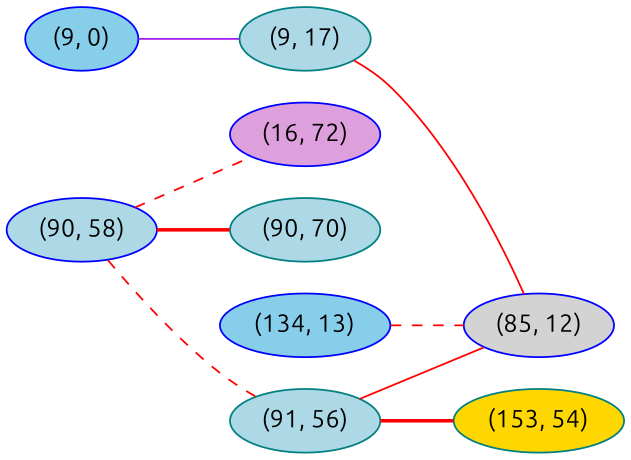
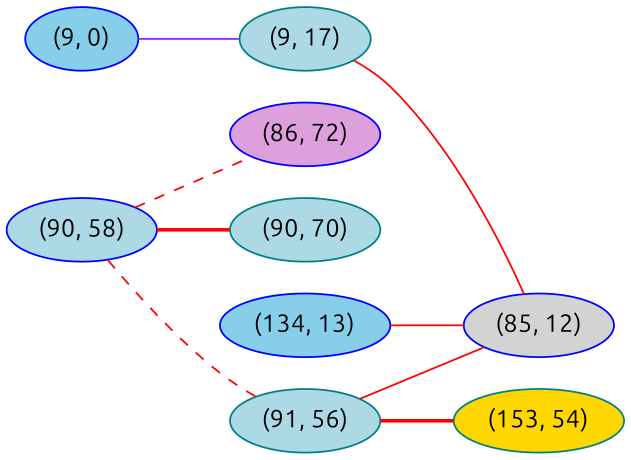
node "(16, 72)": label "(16, 72)" -> "(86, 72)"
edge "(134, 13)" -- "(85, 12)": style dashed -> solid
